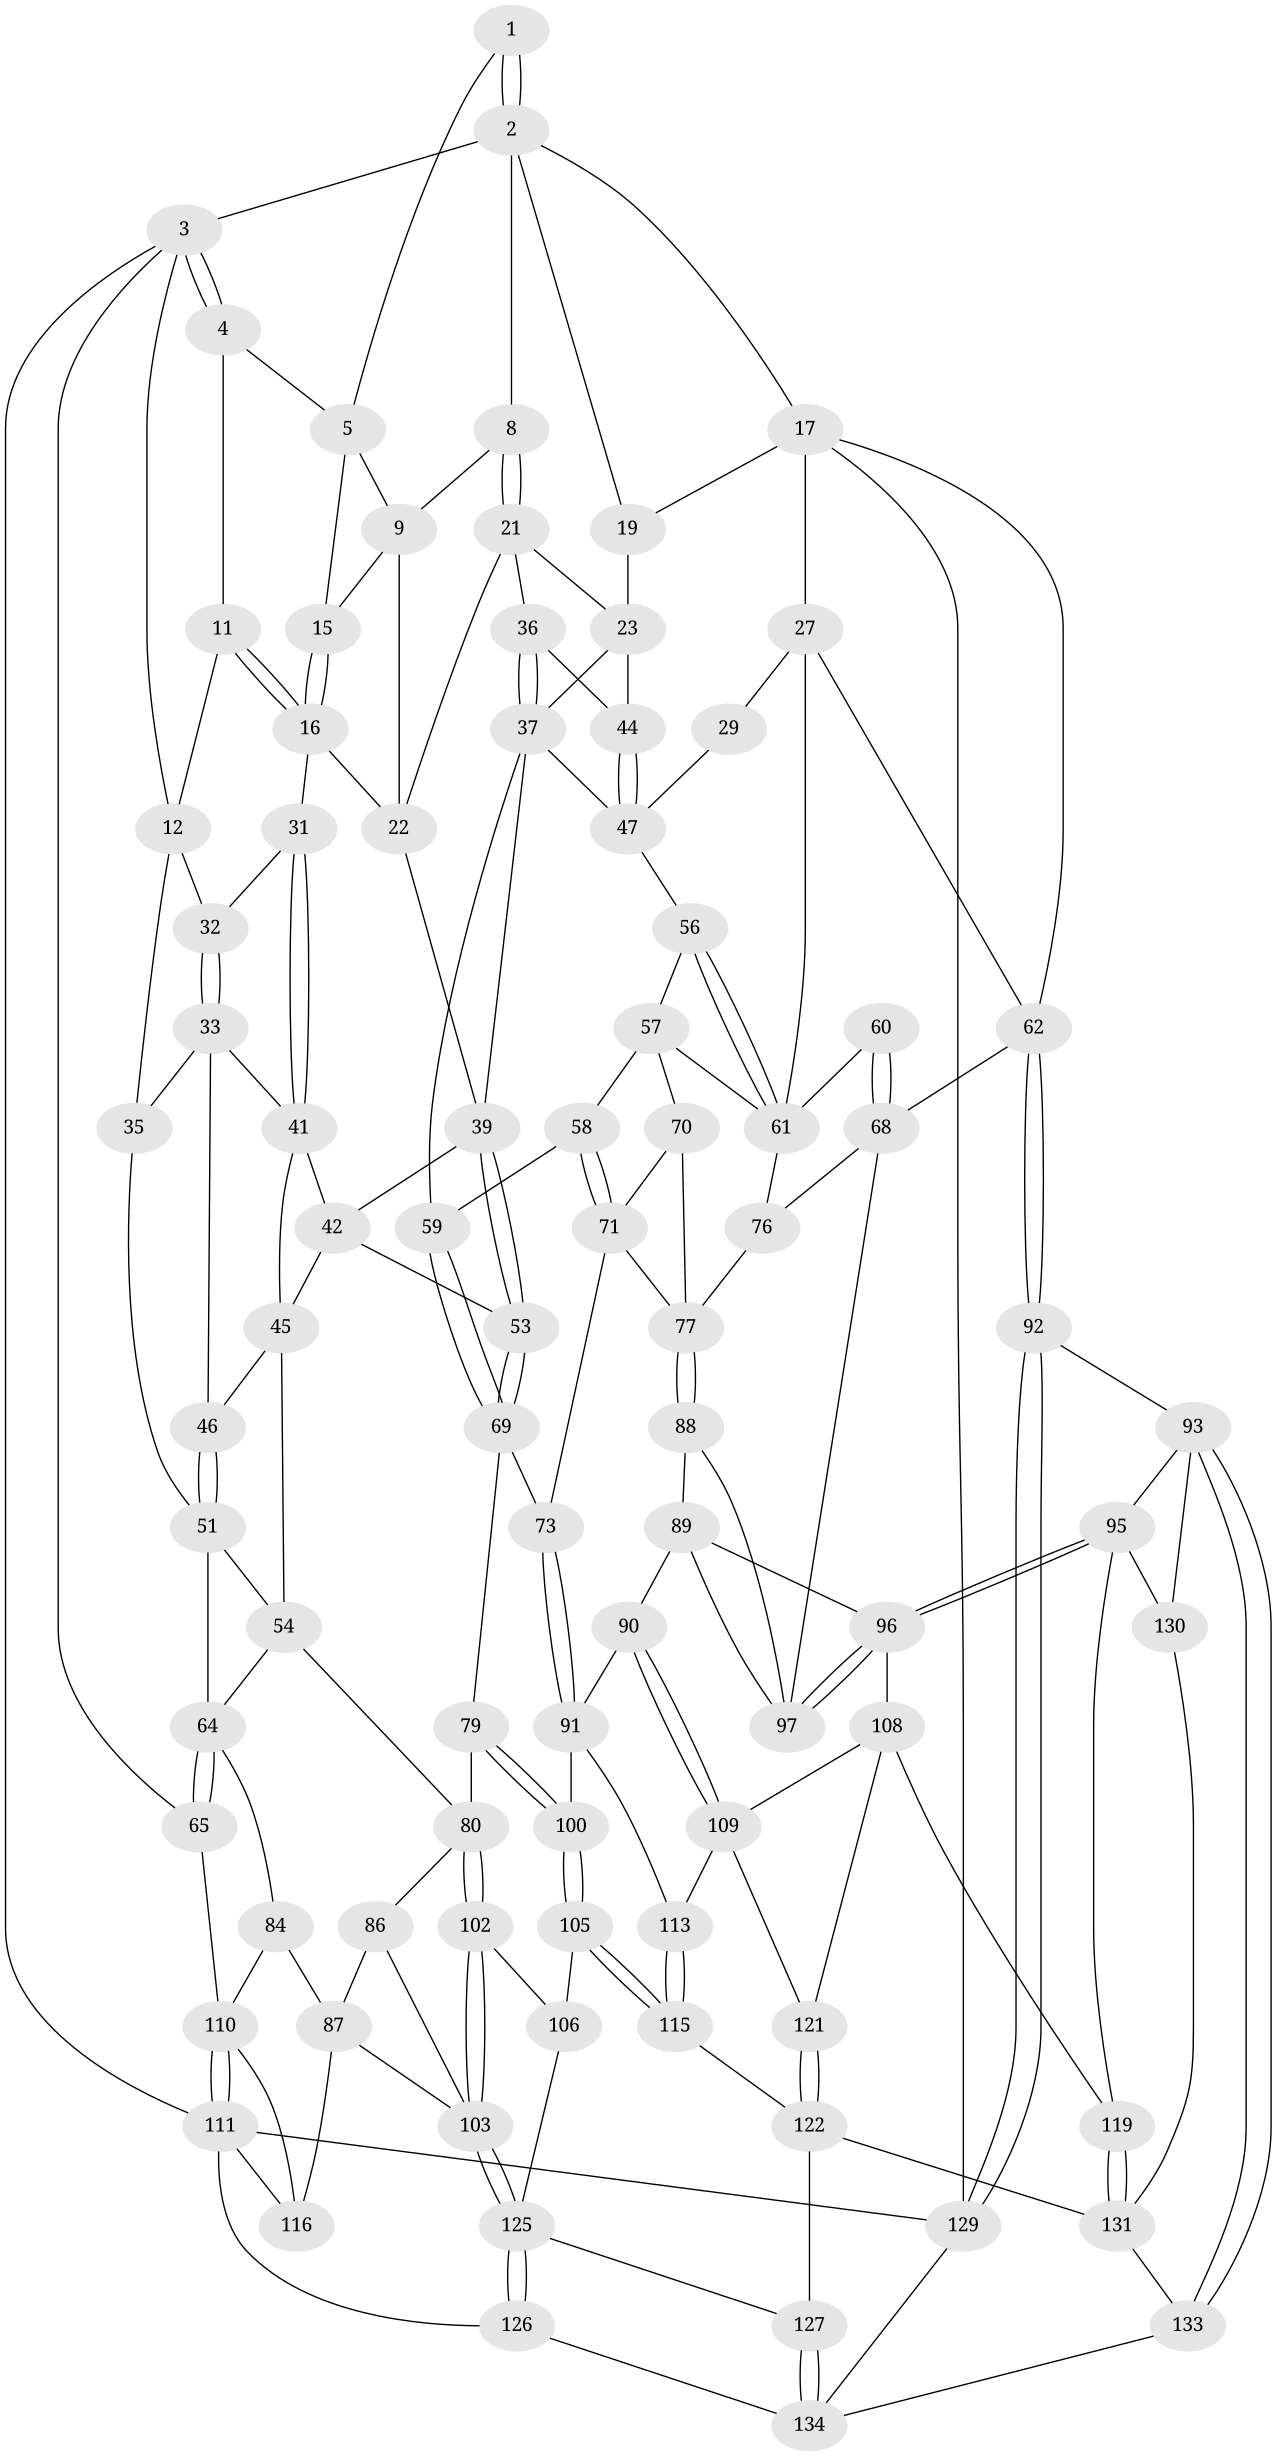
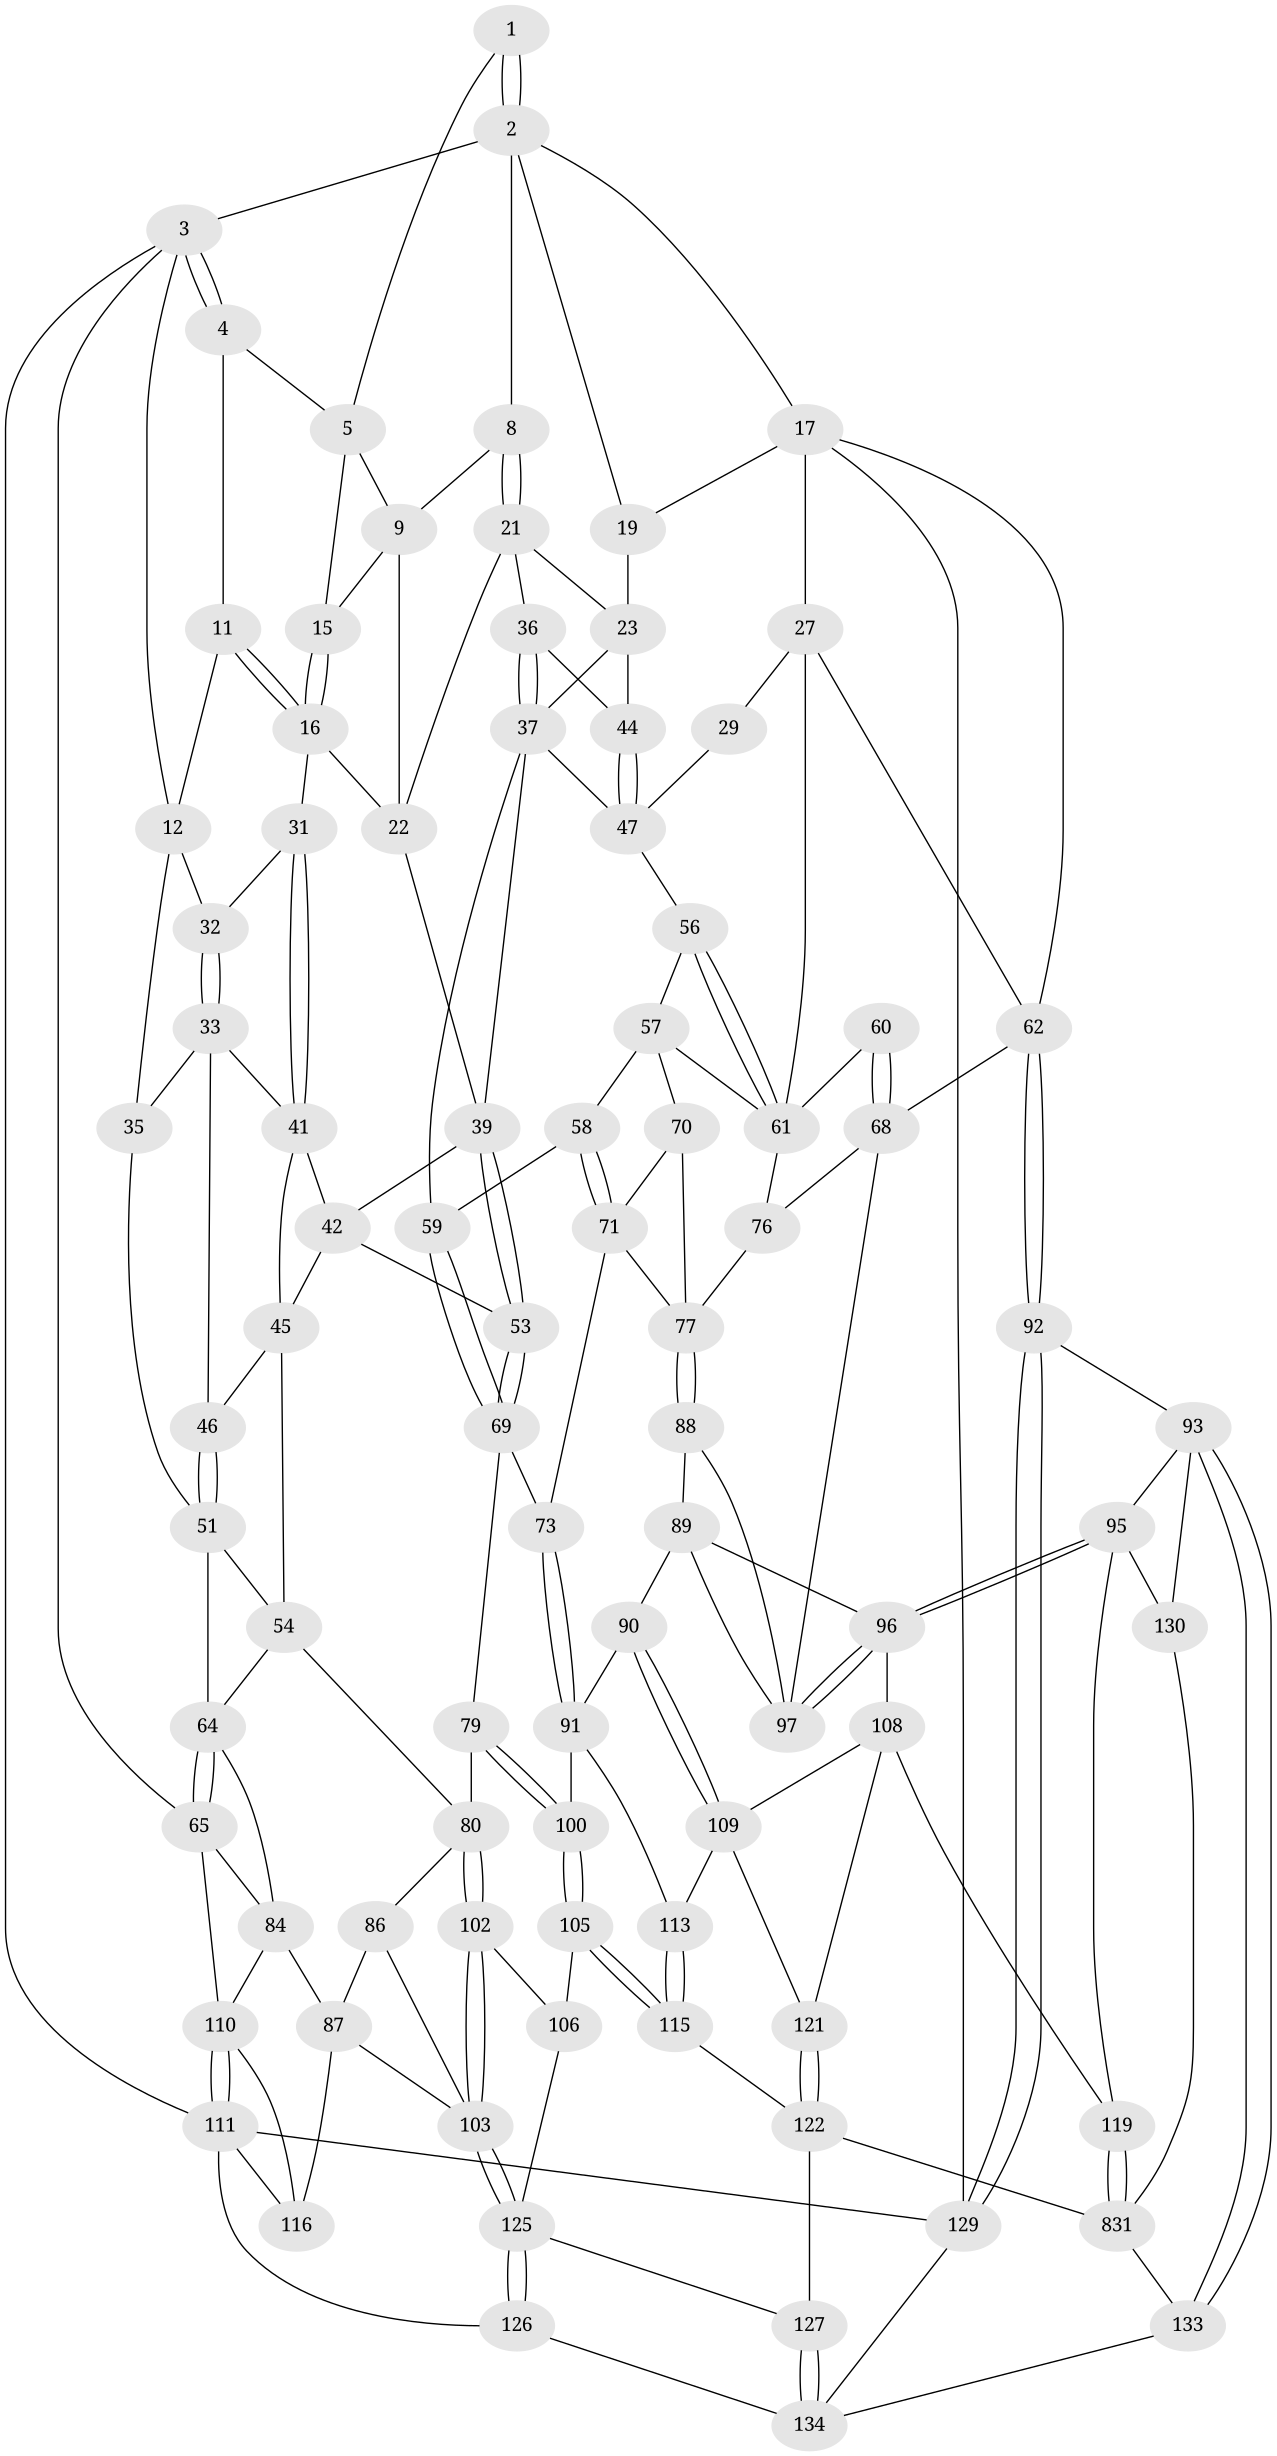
edge "65" -- "84": added
node "131": label "131" -> "831"
